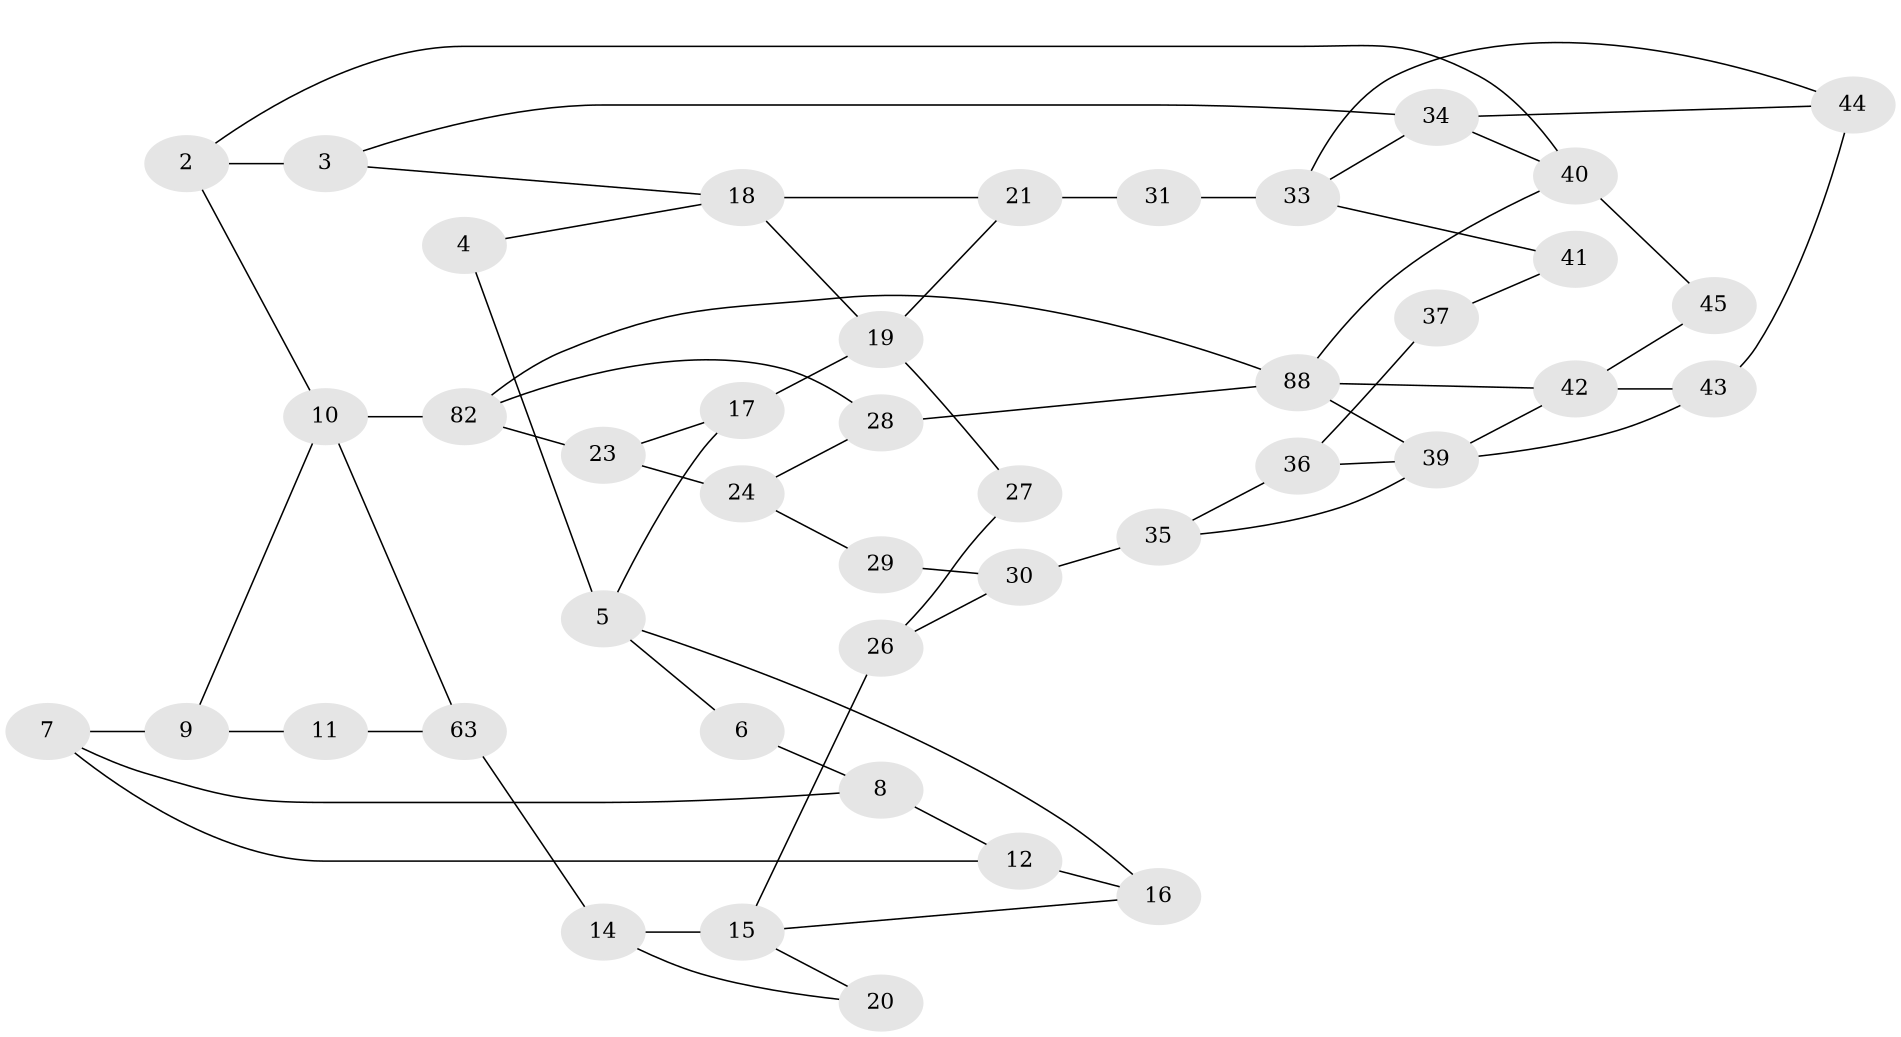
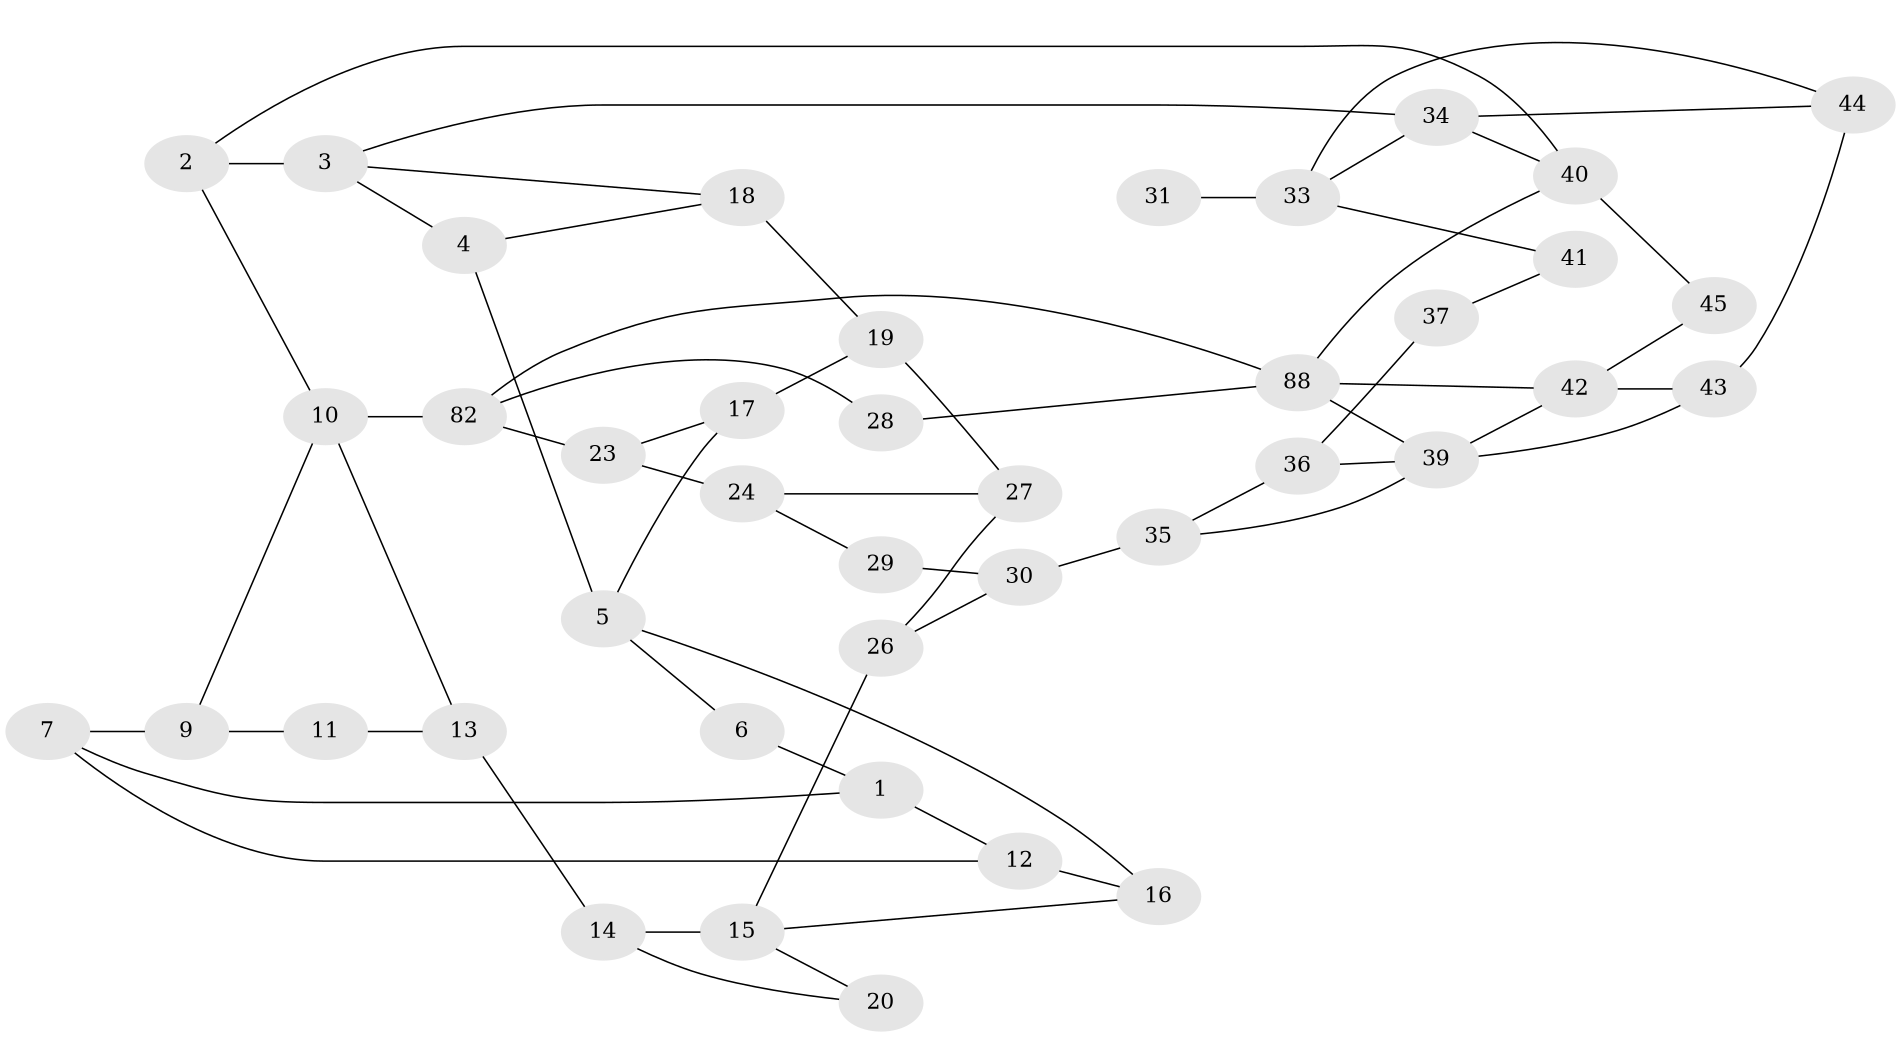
node "21": removed
edge "3" -- "4": added
edge "28" -- "24": now "27" -- "24"
node "63": label "63" -> "13"
node "8": label "8" -> "1"
